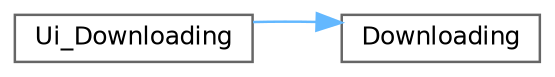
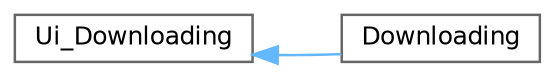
edge "Ui_Downloading" -> "Downloading": reversed
